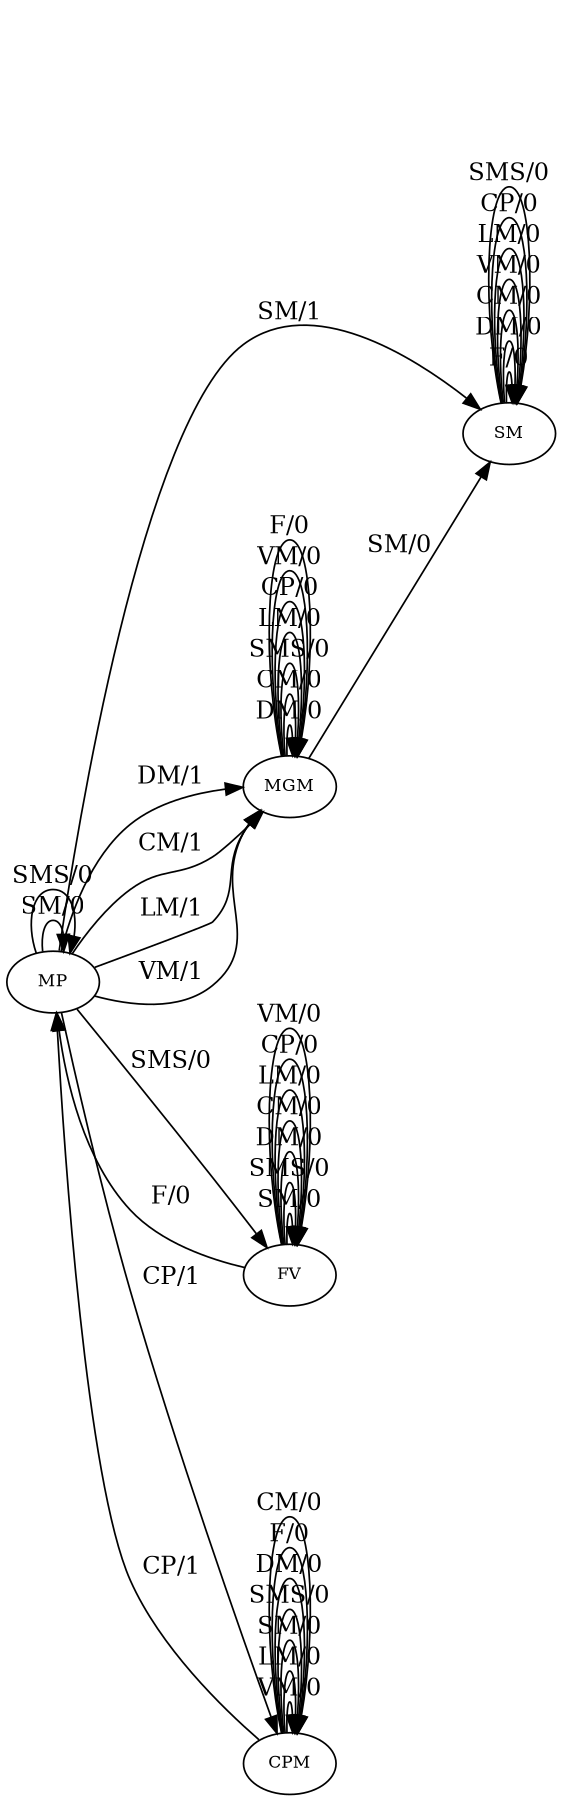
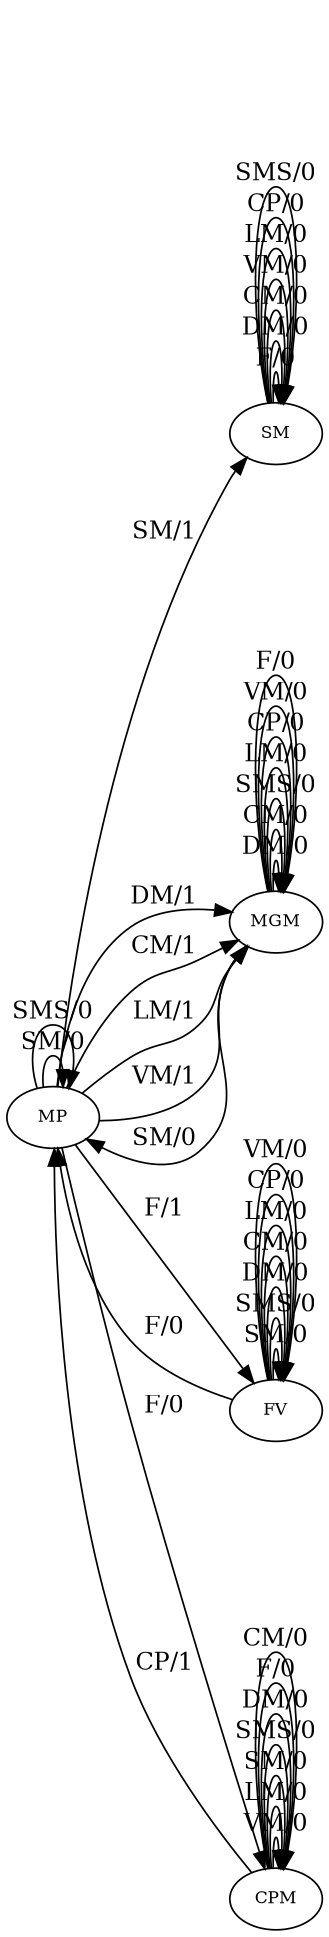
edge "MGM" -> "SM": now "MGM" -> "MP"
edge "MP" -> "FV": label "SMS/0" -> "F/1"
edge "MP" -> "CPM": label "CP/1" -> "F/0"
